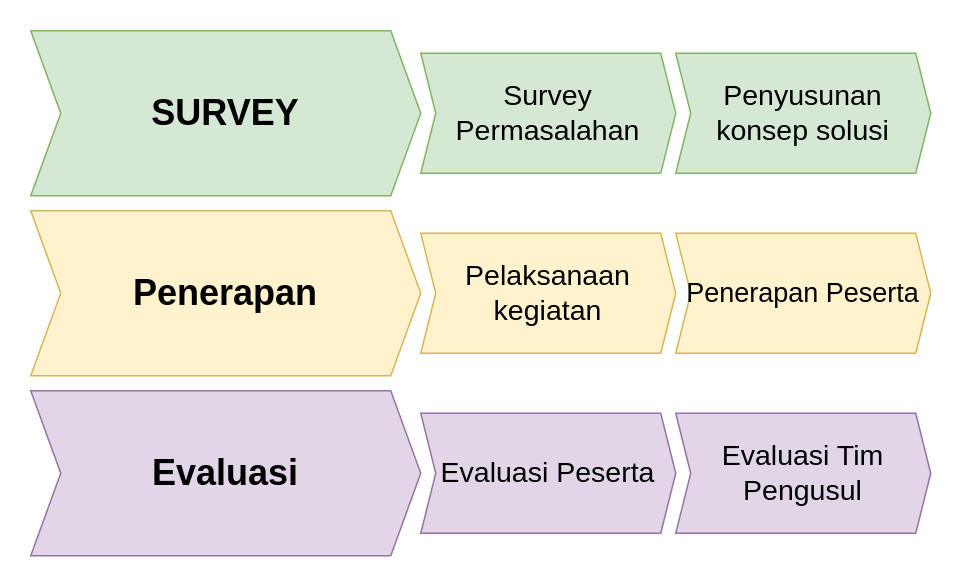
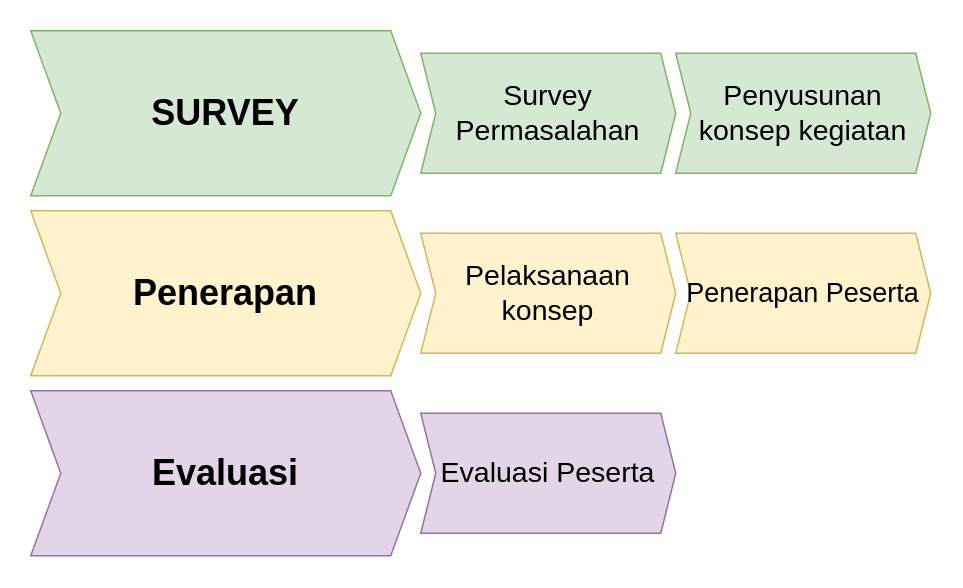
node "Penyusunan konsep solusi": label "Penyusunan konsep solusi" -> "Penyusunan konsep kegiatan"
node "Pelaksanaan kegiatan": label "Pelaksanaan kegiatan" -> "Pelaksanaan konsep"
node "Evaluasi Tim Pengusul": removed
